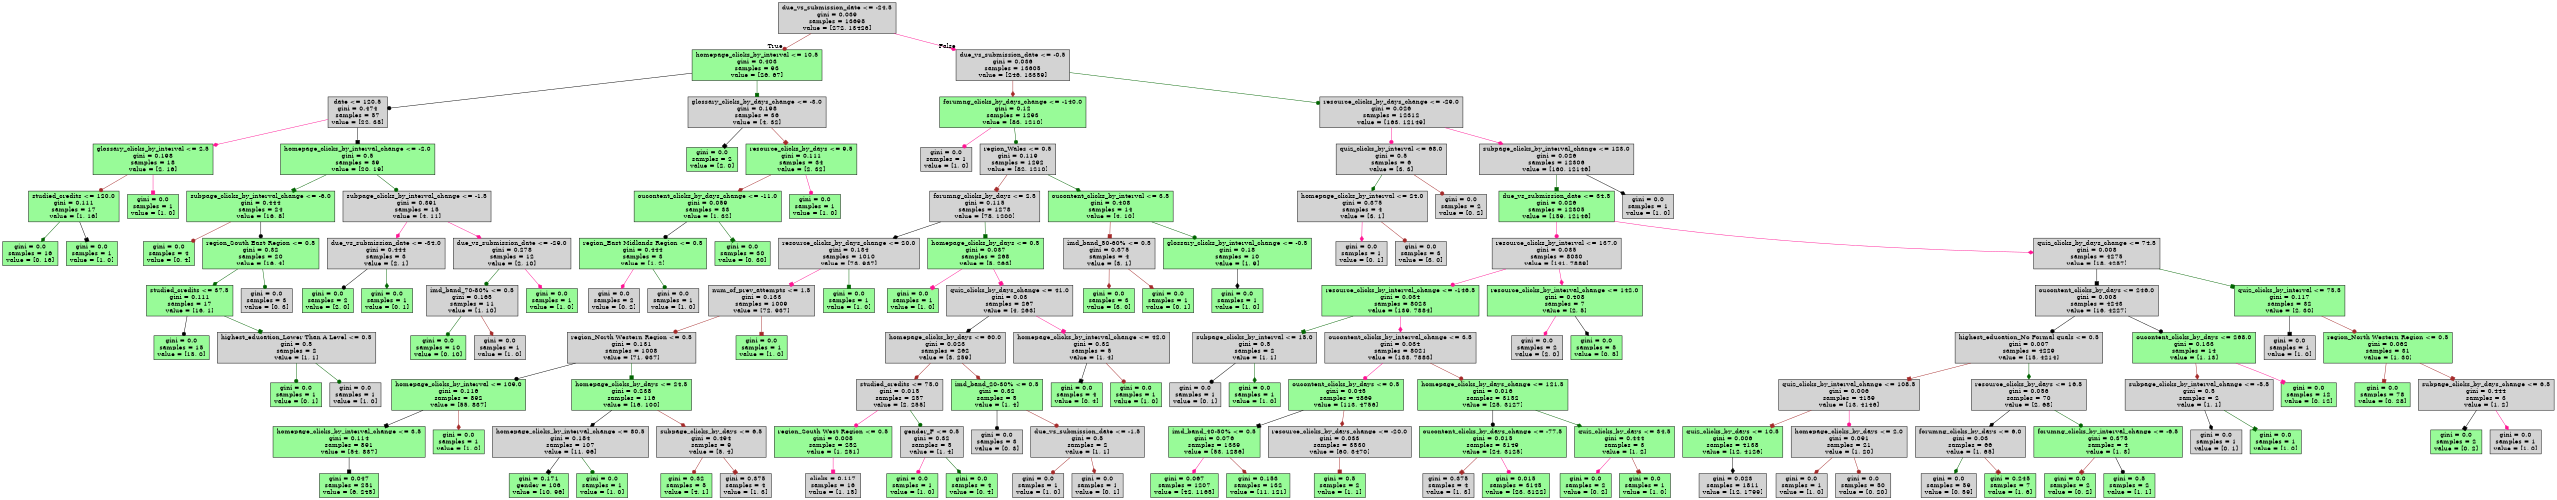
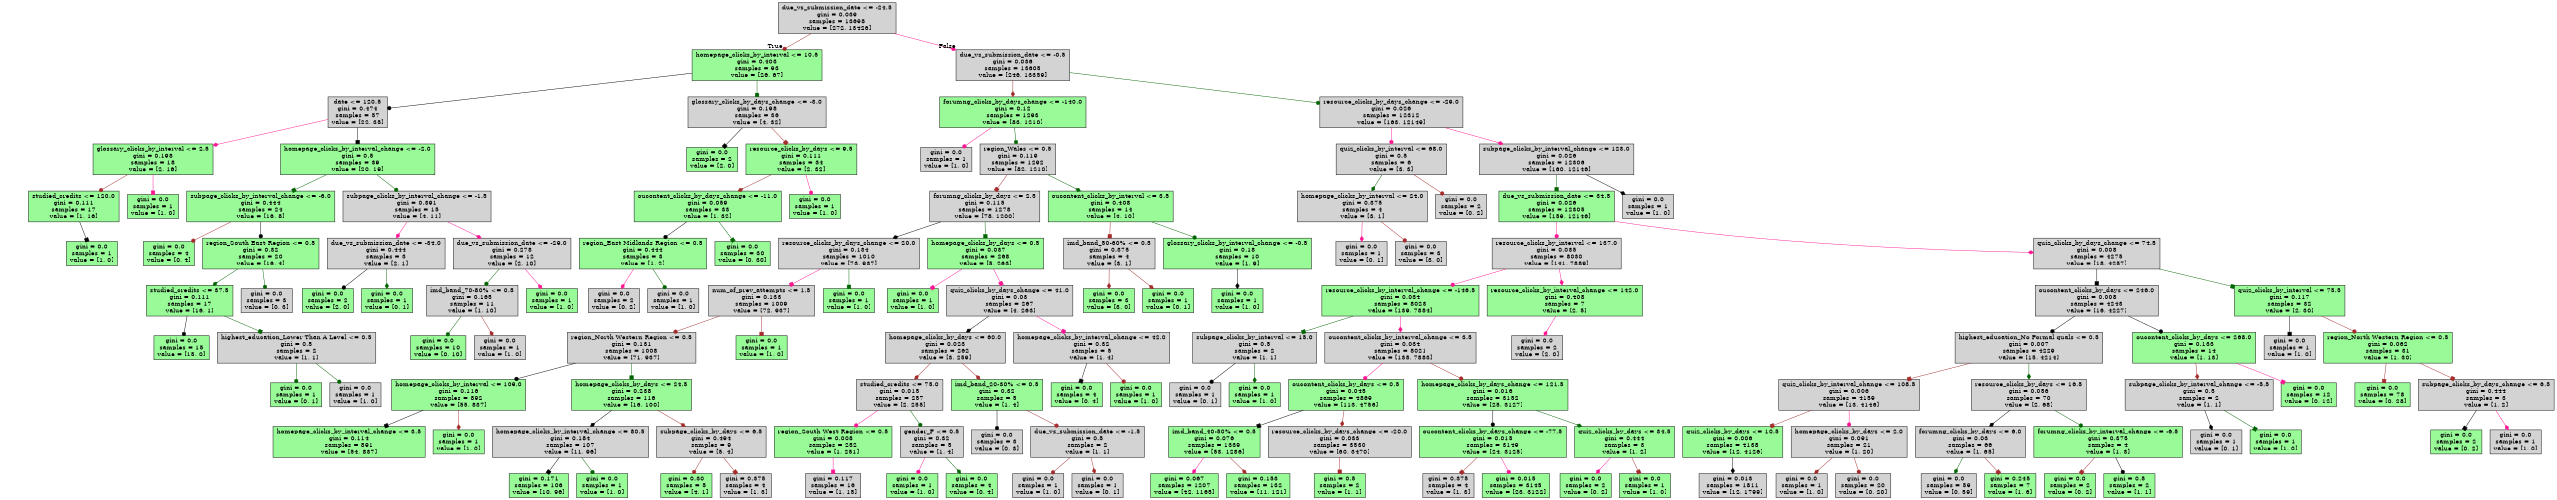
node "gini = 0.0 samples = 16 value = [0, 16]": removed
node "gini = 0.0 samples = 5 value = [0, 5]": removed
node "gini = 0.047 samples = 251 value = [6, 245]": removed
node "gini = 0.171 gender = 106 value = [10, 96]": label "gini = 0.171 gender = 106 value = [10, 96]" -> "gini = 0.171 samples = 106 value = [10, 96]"
node "gini = 0.32 samples = 5 value = [4, 1]": label "gini = 0.32 samples = 5 value = [4, 1]" -> "gini = 0.30 samples = 5 value = [4, 1]"
node "clicks = 0.117 samples = 16 value = [1, 15]": label "clicks = 0.117 samples = 16 value = [1, 15]" -> "gini = 0.117 samples = 16 value = [1, 15]"
node "gini = 0.023 samples = 1811 value = [12, 1799]": label "gini = 0.023 samples = 1811 value = [12, 1799]" -> "gini = 0.013 samples = 1811 value = [12, 1799]"
node "gini = 0.0 samples = 50 value = [0, 20]": label "gini = 0.0 samples = 50 value = [0, 20]" -> "gini = 0.0 samples = 20 value = [0, 20]"
